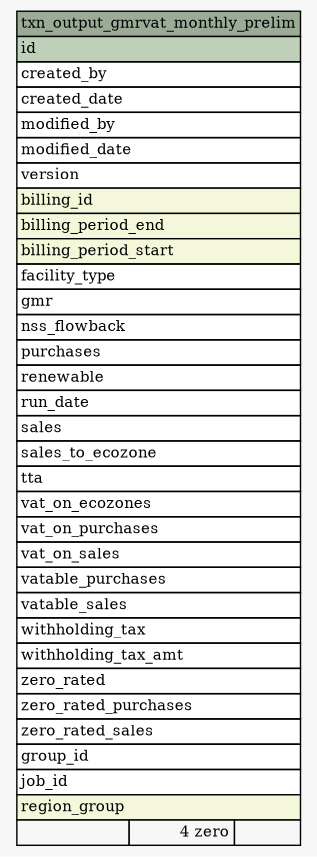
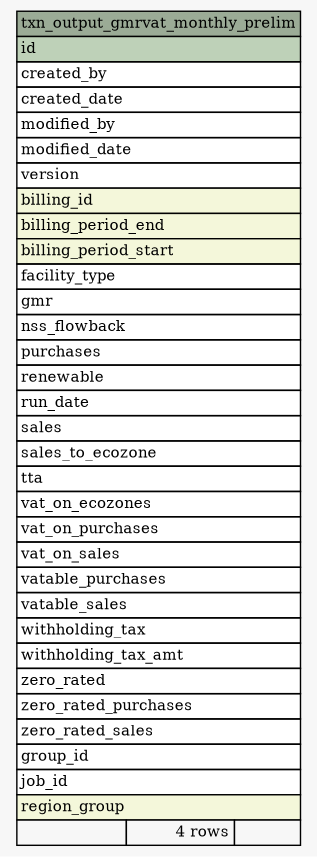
node "txn_output_gmrvat_monthly_prelim": text "4 zero" -> "4 rows"
